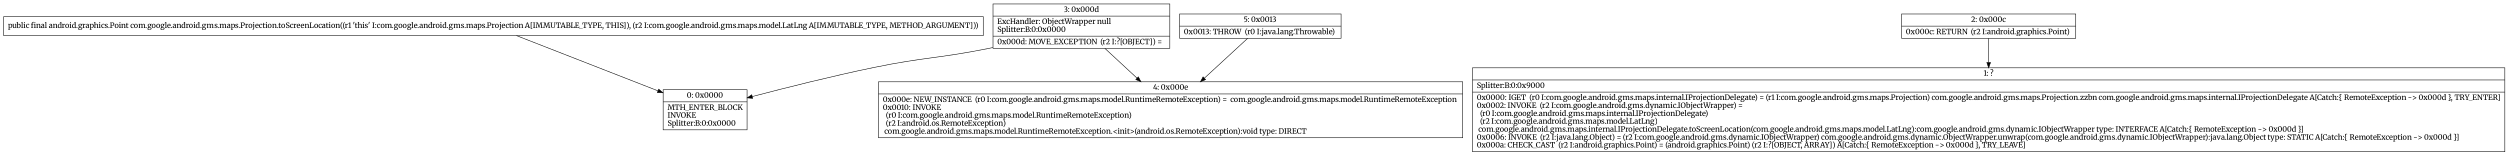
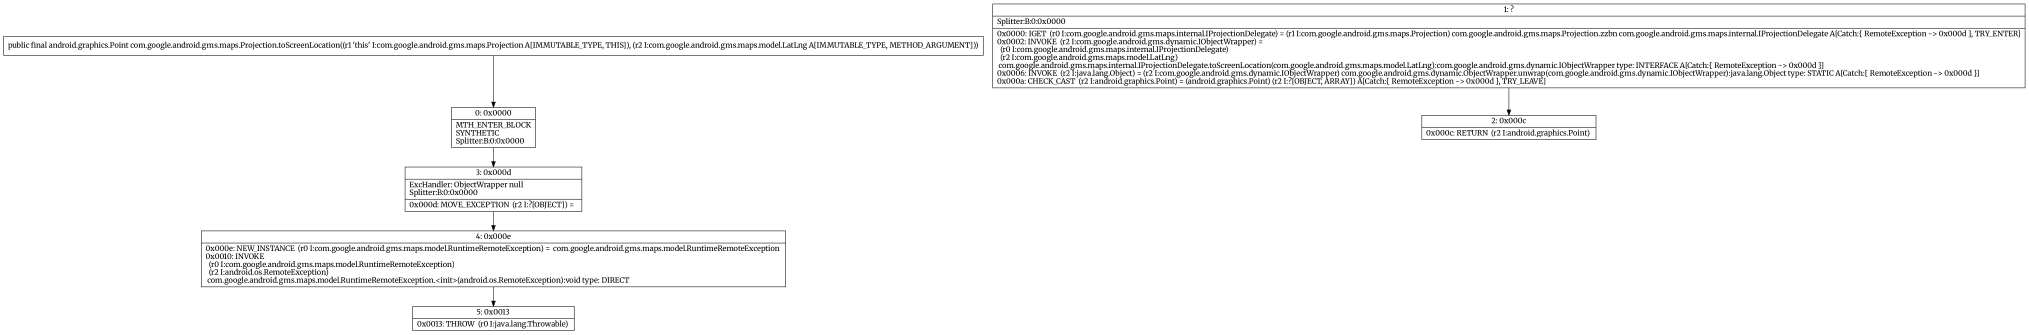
edge "2: 0x000c" -> "1: ?": reversed
edge "5: 0x0013" -> "4: 0x000e": reversed
edge "3: 0x000d" -> "0: 0x0000": reversed
node "1: ?": text "Splitter:B:0:0x9000" -> "Splitter:B:0:0x0000"
node "0: 0x0000": text "INVOKE" -> "SYNTHETIC"
